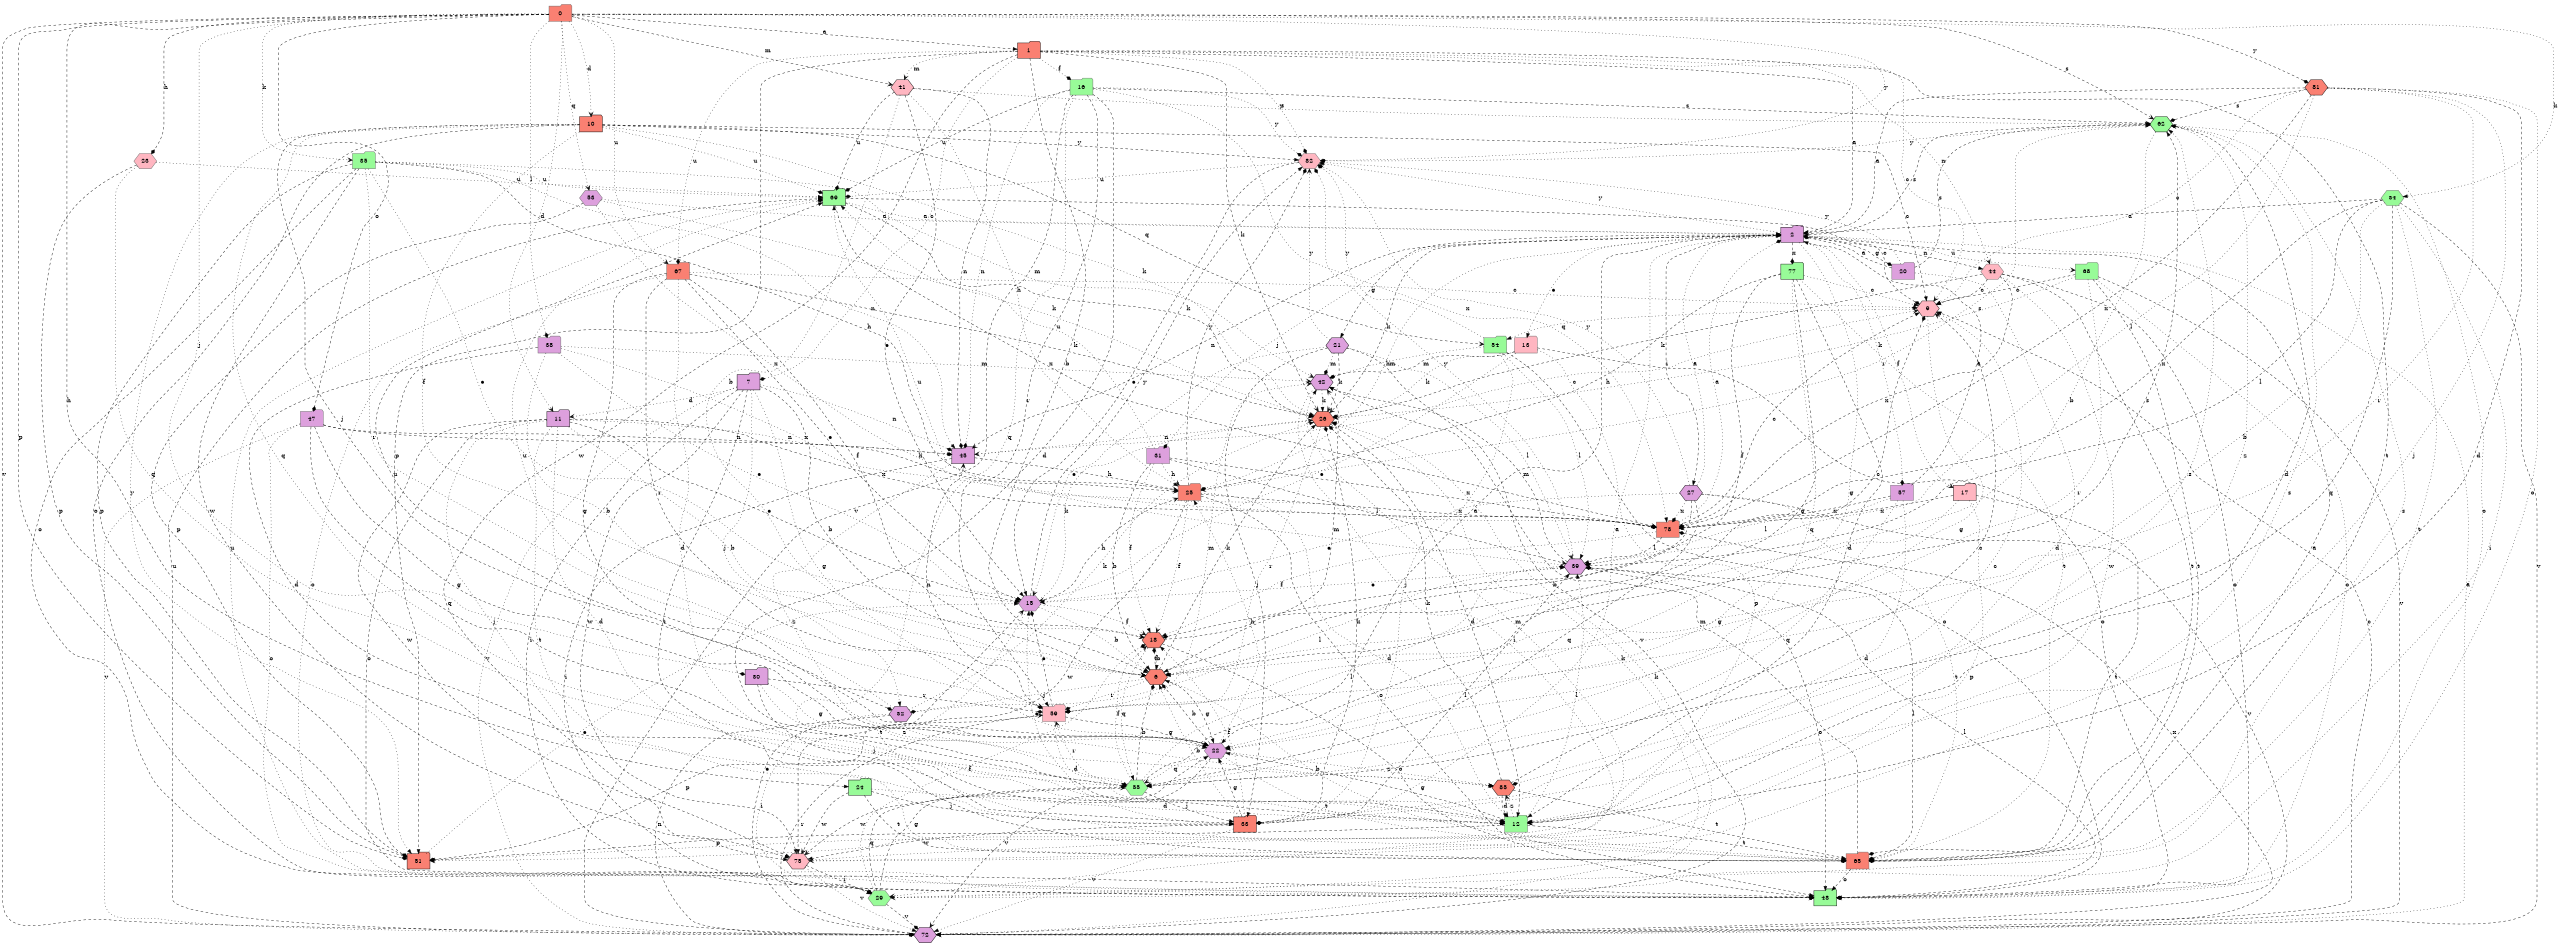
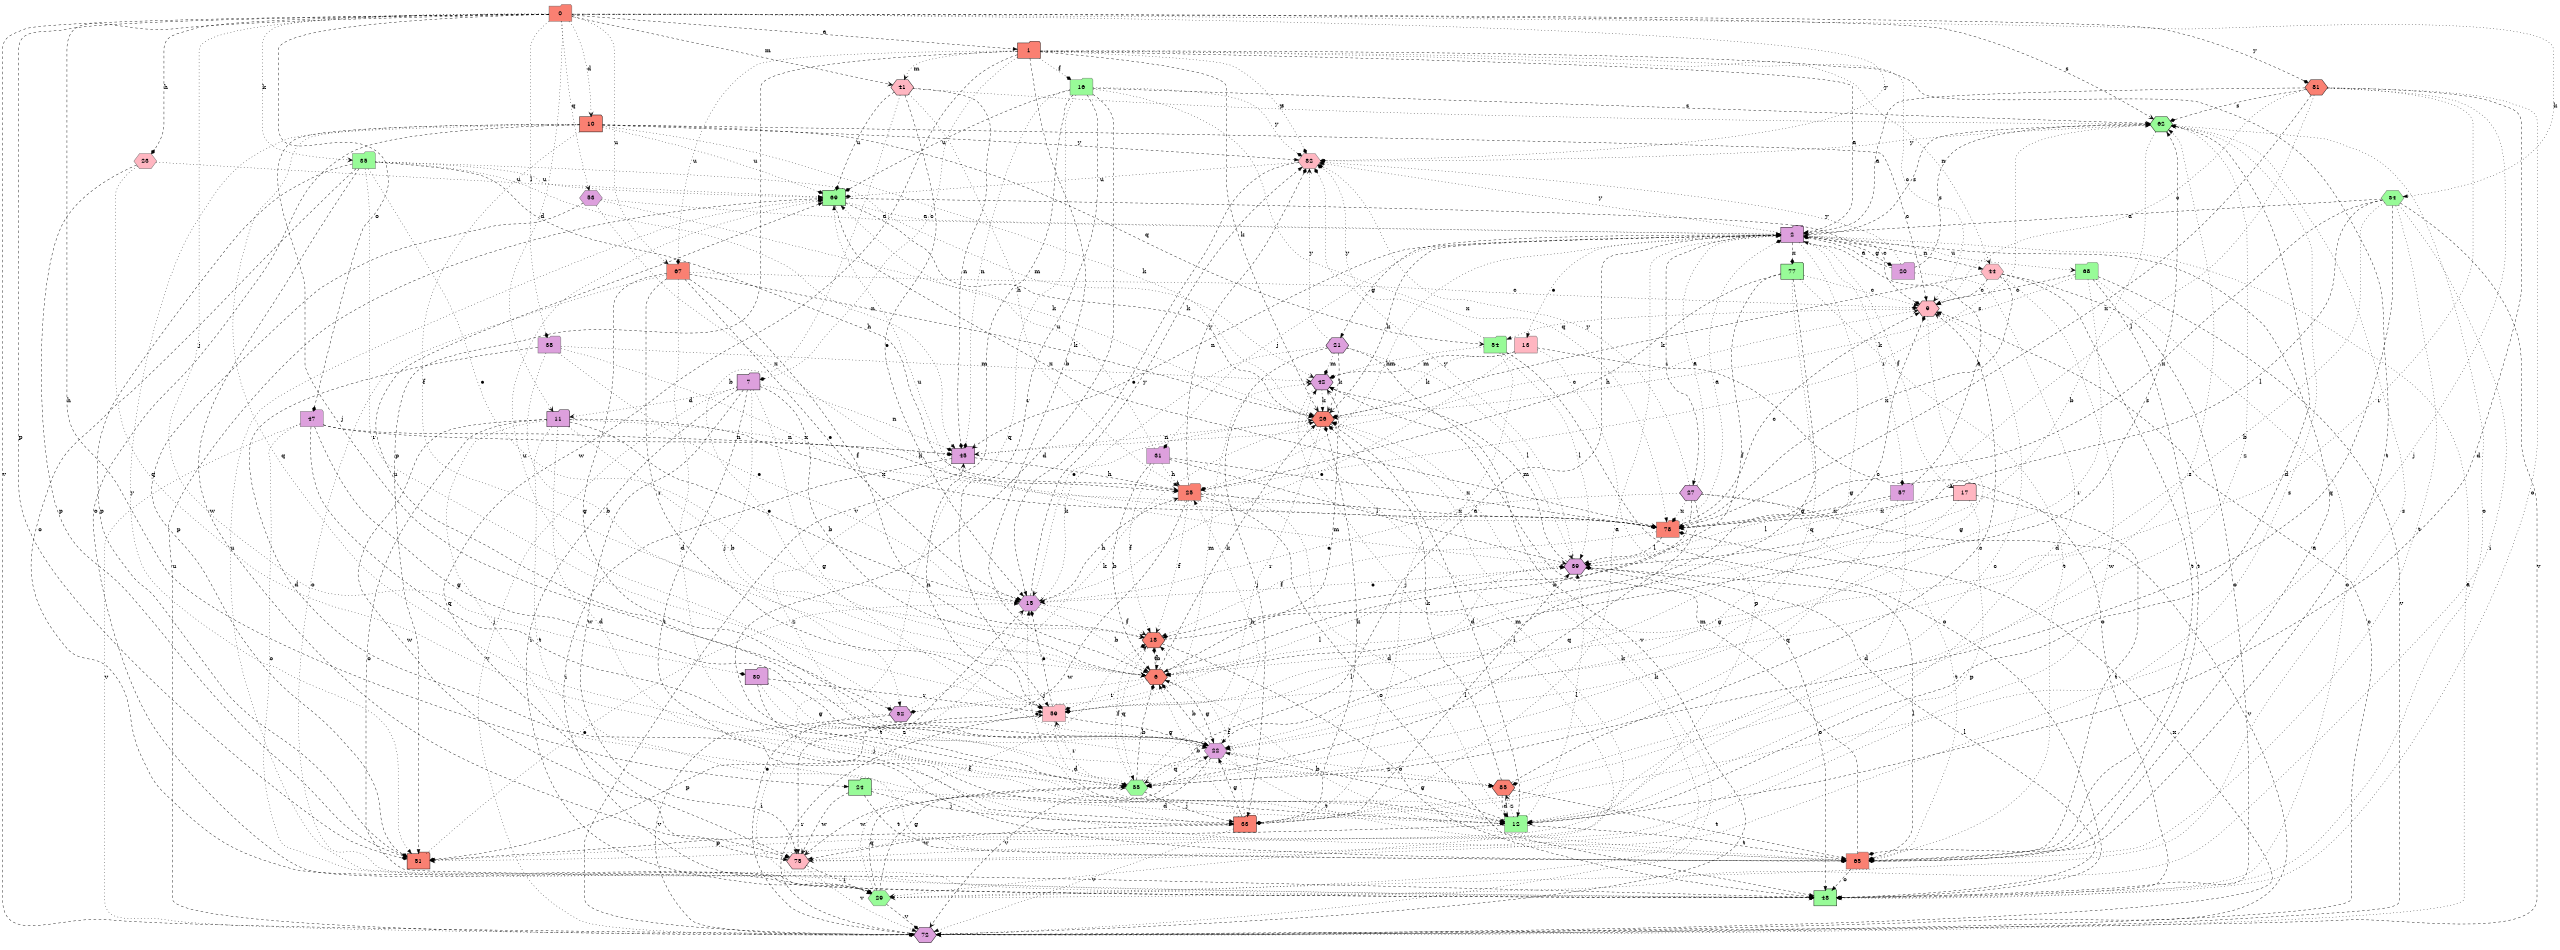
edge "77" -> "12": removed, label "d"
edge "32" -> "72": label "n" -> "v"
